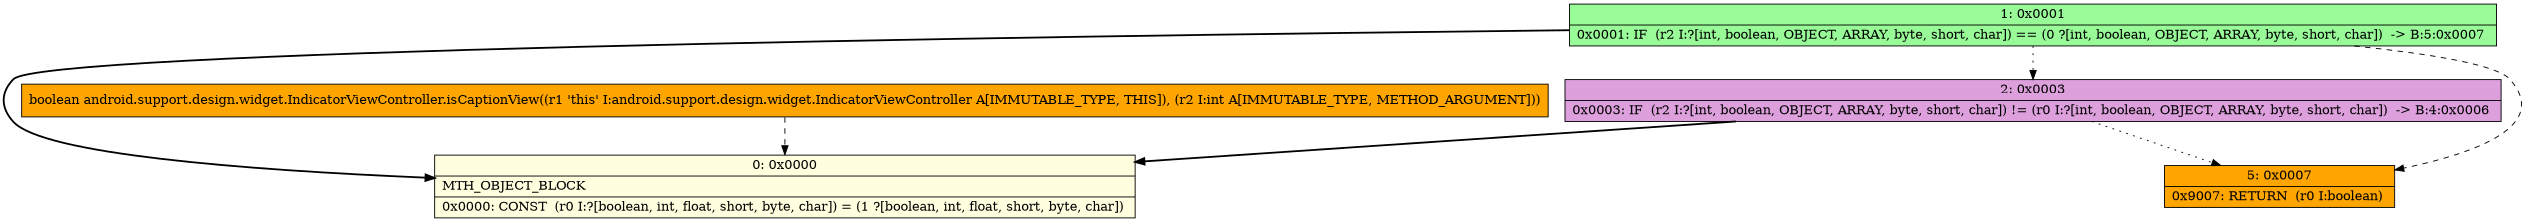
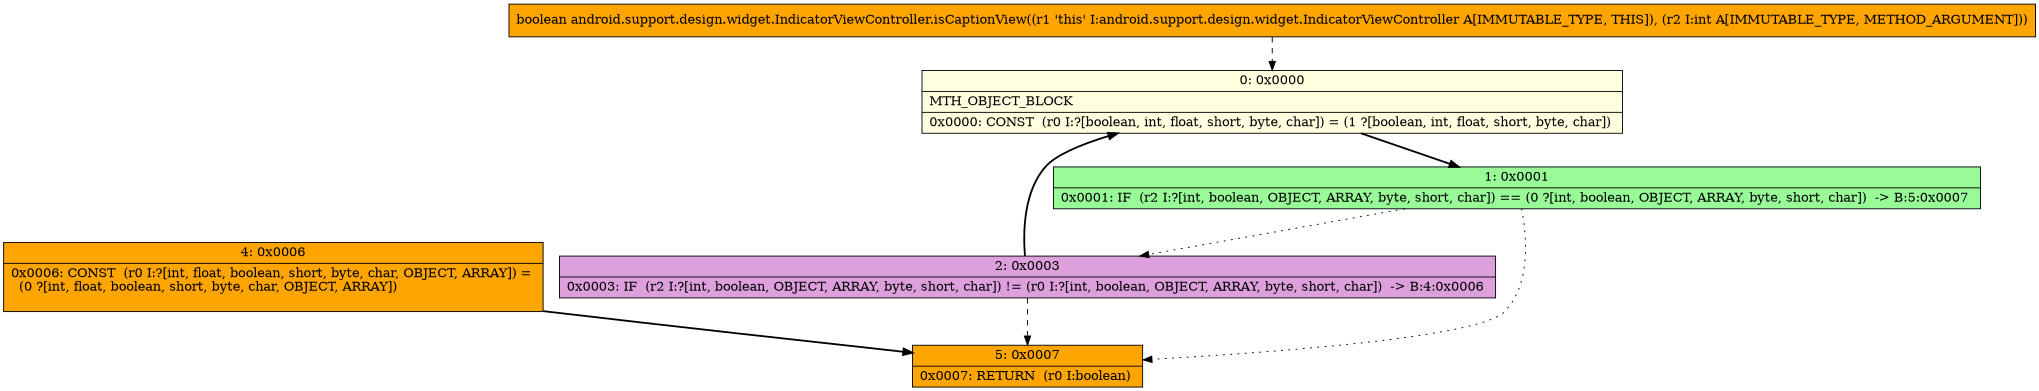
edge "1: 0x0001" -> "0: 0x0000": reversed
edge "1: 0x0001" -> "5: 0x0007": style dashed -> dotted
edge "2: 0x0003" -> "5: 0x0007": style dotted -> dashed
node "5: 0x0007": text "0x9007: RETURN  (r0 I:boolean)" -> "0x0007: RETURN  (r0 I:boolean)"
node "4: 0x0006": added
